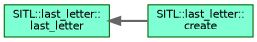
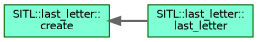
edge "SITL::last_letter:: create" -> "SITL::last_letter:: last_letter": reversed
